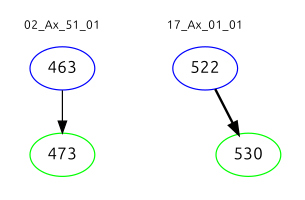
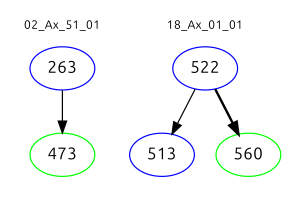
cluster "17_Ax_01_01": label "17_Ax_01_01" -> "18_Ax_01_01"
node "463": label "463" -> "263"
node "513": added
node "530": label "530" -> "560"
